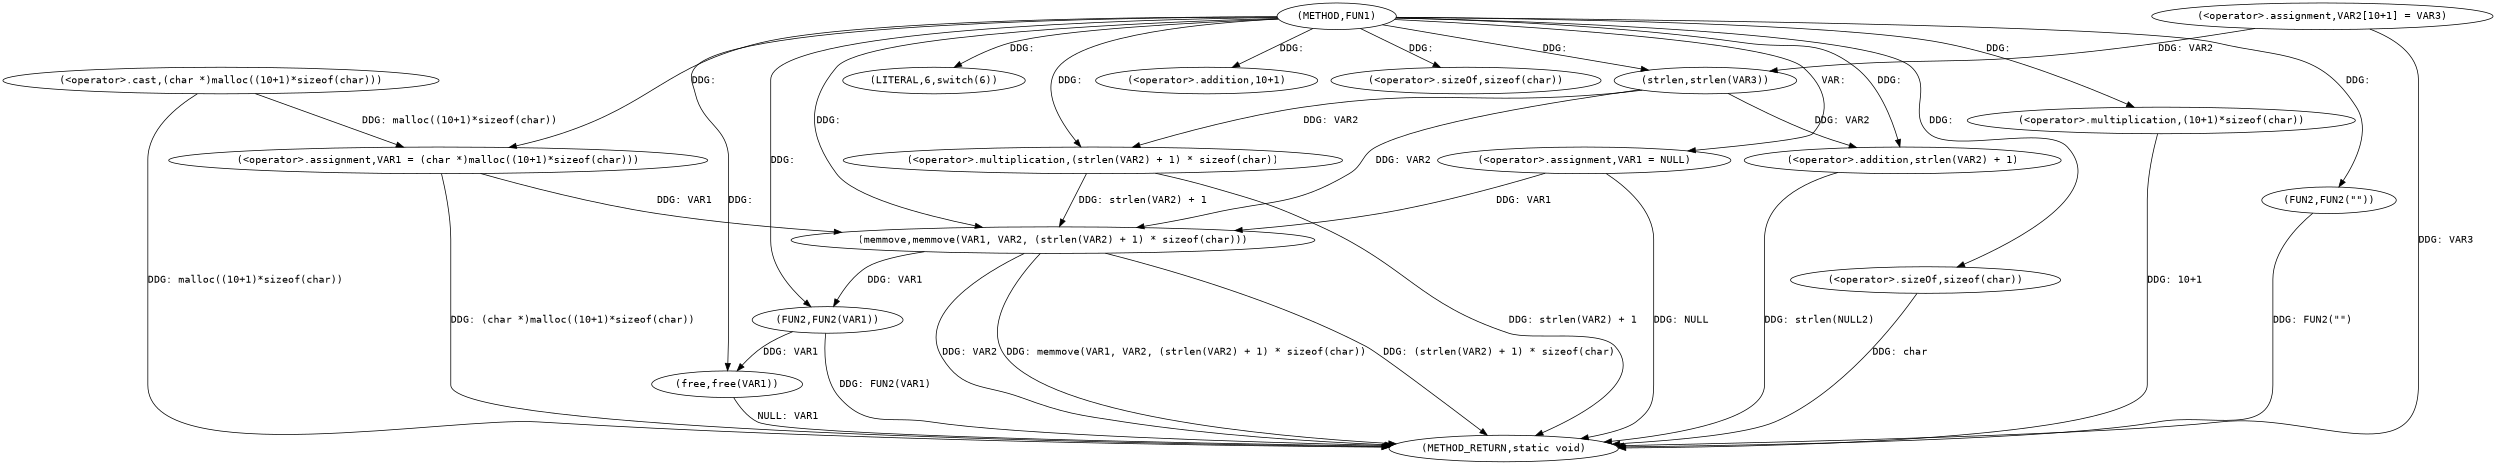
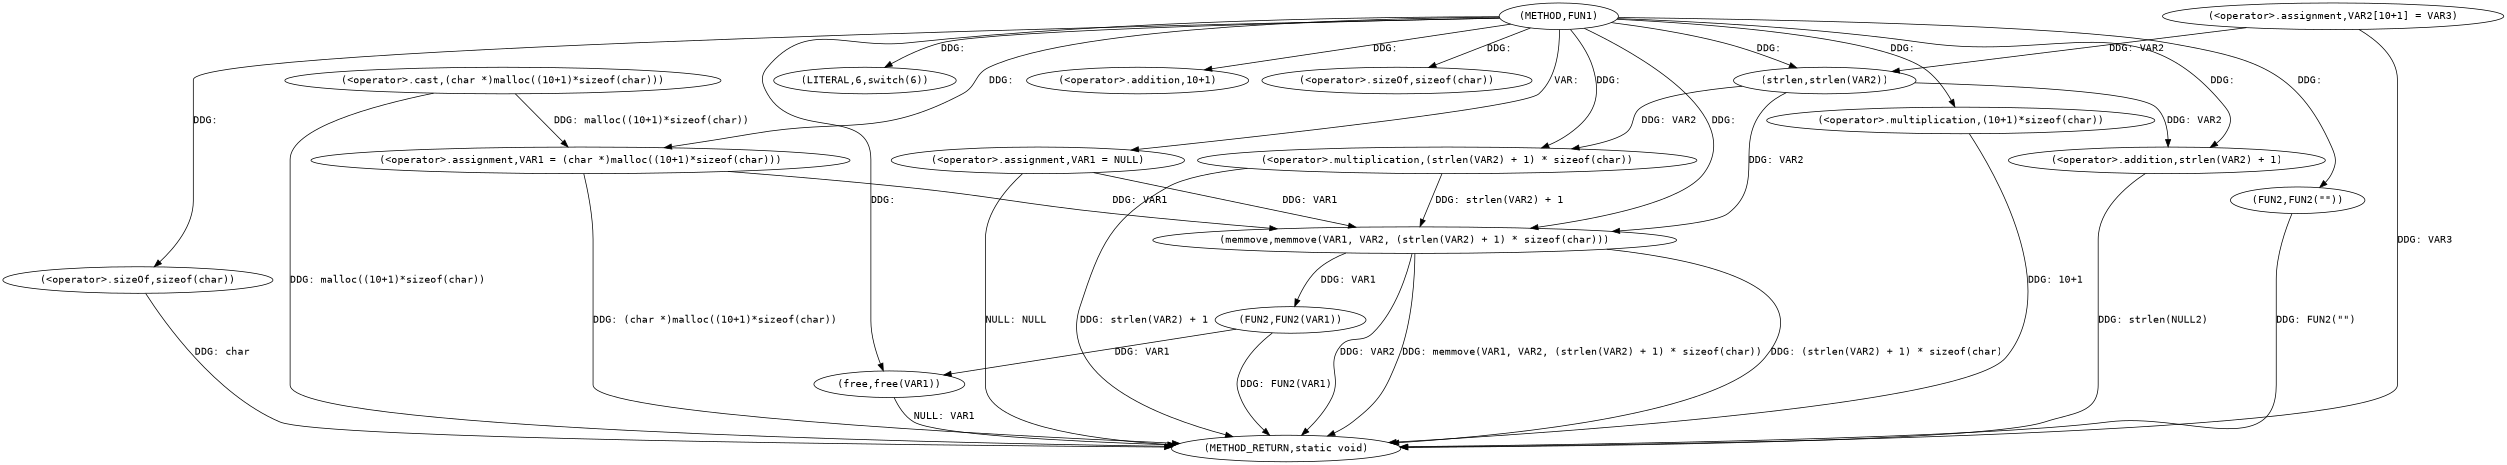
edge "(METHOD,FUN1)" -> "(FUN2,FUN2(VAR1))": removed, label "DDG:"
node "(strlen,strlen(VAR3))": label "(strlen,strlen(VAR3))" -> "(strlen,strlen(VAR2))"
edge "(<operator>.assignment,VAR1 = NULL)" -> "(METHOD_RETURN,static void)": label "DDG: NULL" -> "NULL: NULL"
